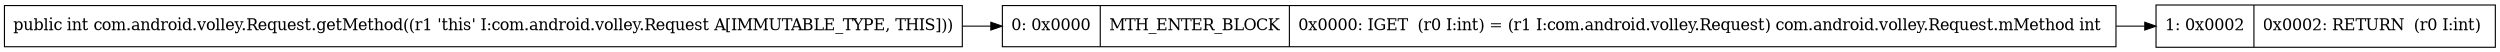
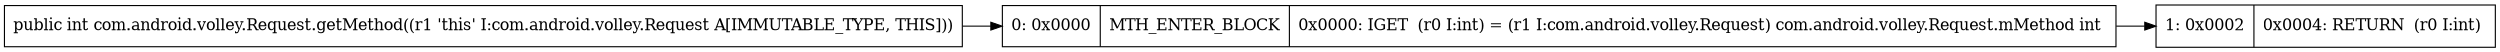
node "1: 0x0002": text "0x0002: RETURN  (r0 I:int)" -> "0x0004: RETURN  (r0 I:int)"
